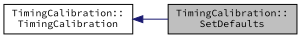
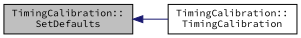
edge "TimingCalibration:: SetDefaults" -> "TimingCalibration:: TimingCalibration": reversed
